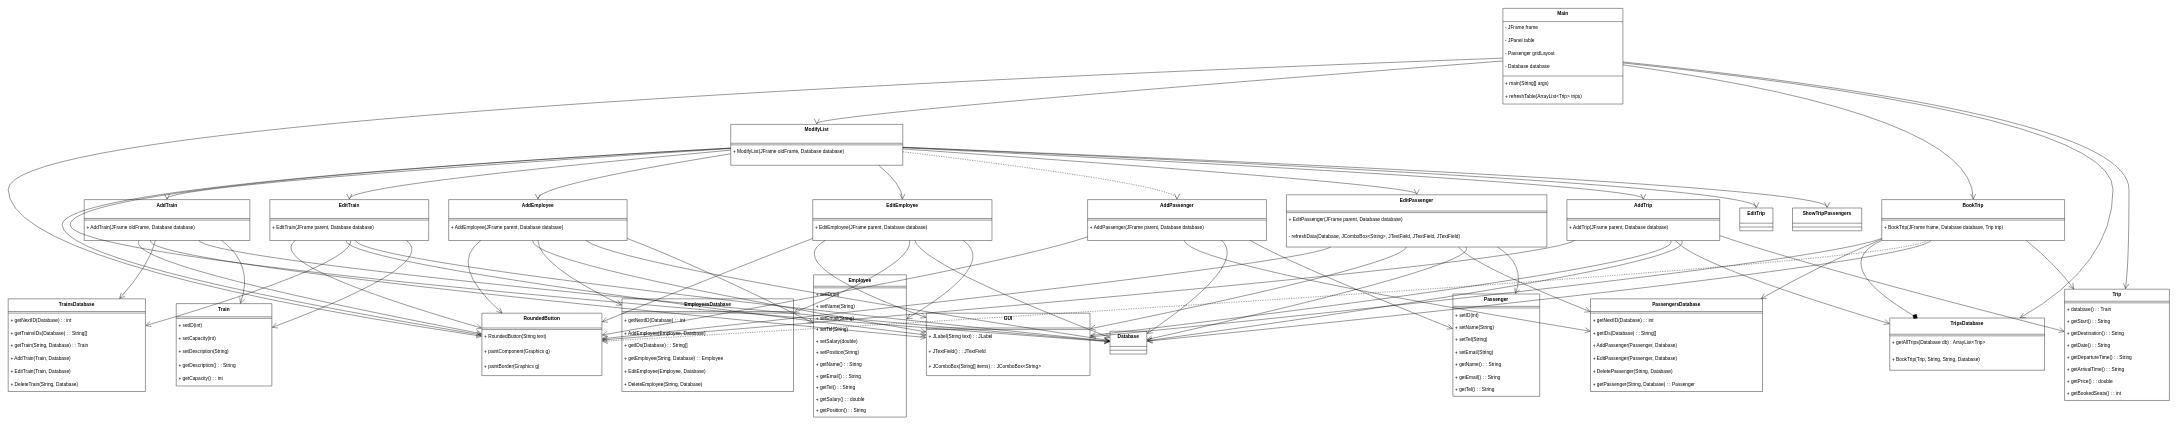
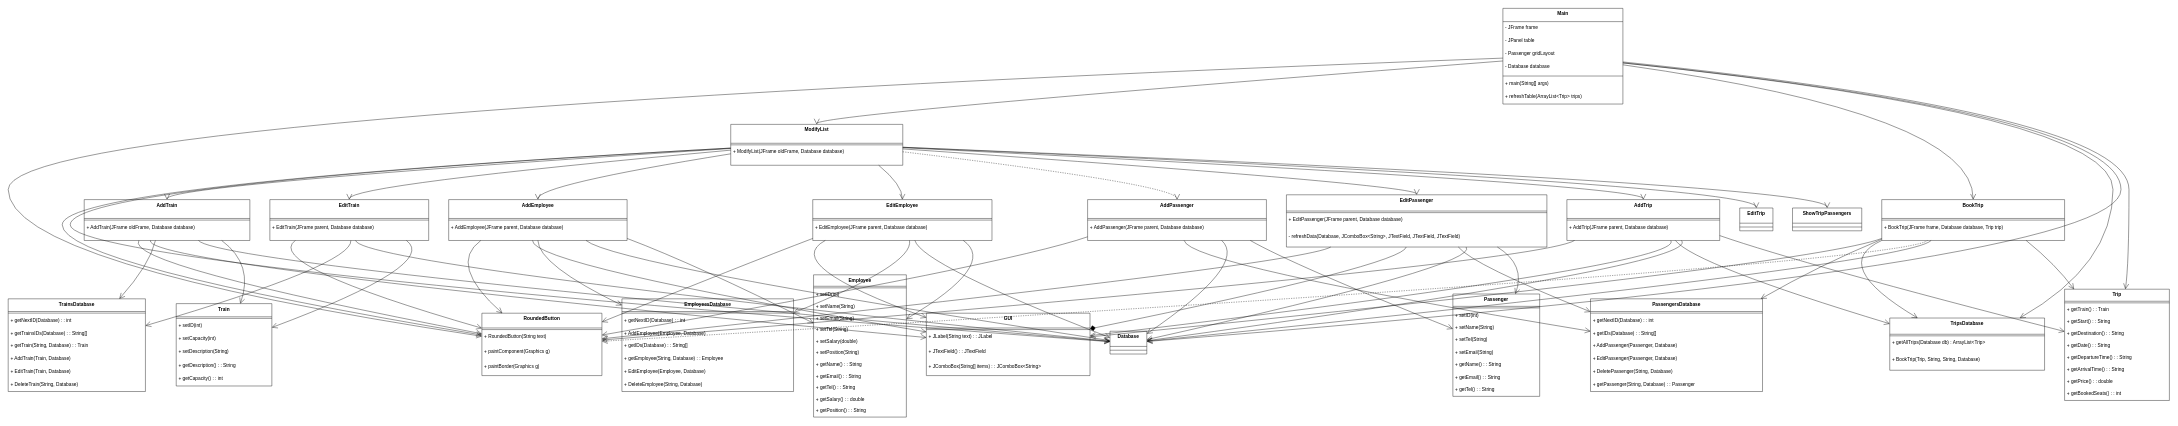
edge "EditTrain" -> "GUI": removed
node "+ database() : : Train": label "+ database() : : Train" -> "+ getTrain() : : Train"
edge "BookTrip" -> "TripsDatabase": arrowhead diamond -> open
edge "EditPassenger" -> "GUI": arrowhead open -> diamond
edge "Main" -> "Database": added
